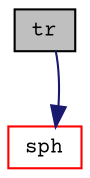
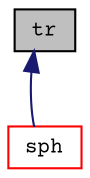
edge "tr" -> "sph": reversed
